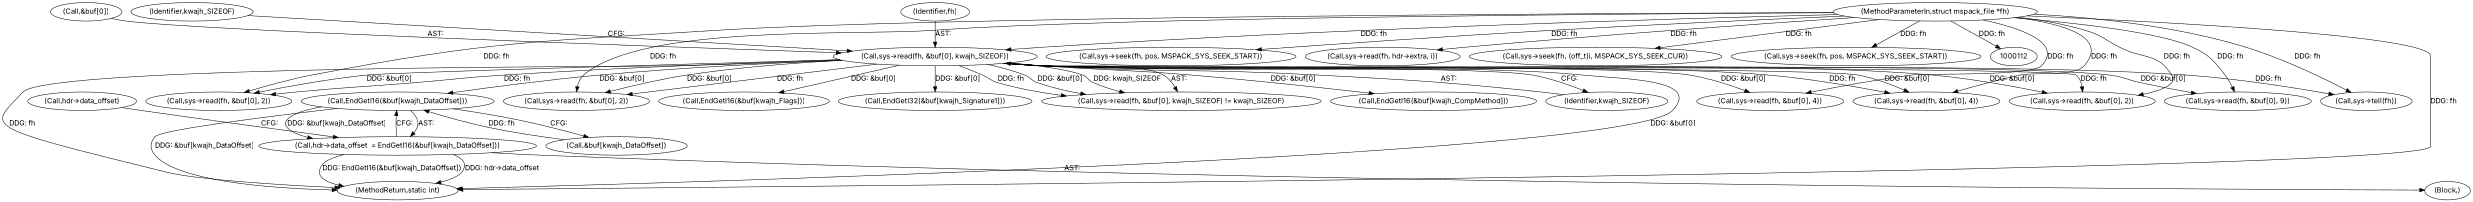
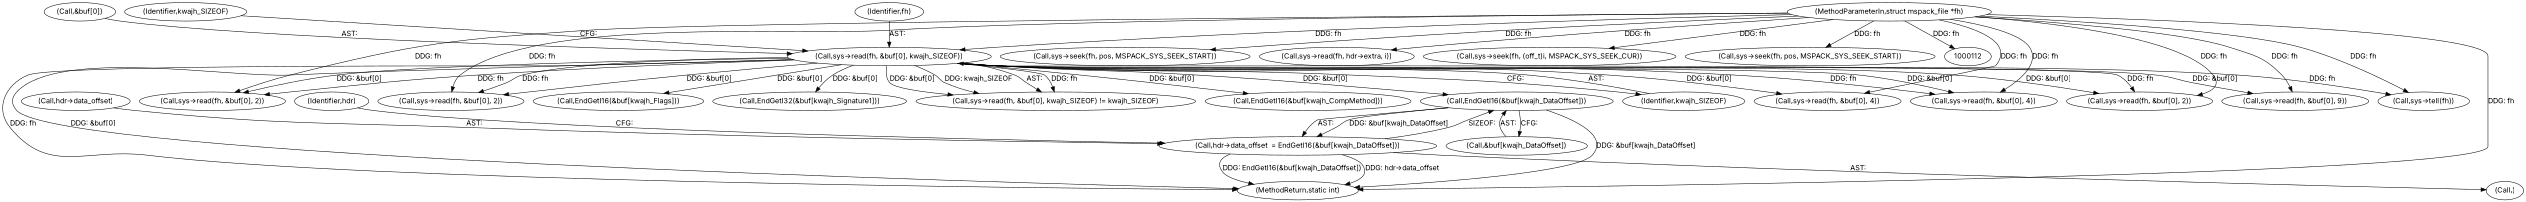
node "(Identifier,hdr)": added
edge "(Call,hdr->data_offset)" -> "(Call,hdr->data_offset  = EndGetI16(&buf[kwajh_DataOffset]))": label "CFG: " -> "AST: "
edge "(Call,hdr->data_offset  = EndGetI16(&buf[kwajh_DataOffset]))" -> "(Call,EndGetI16(&buf[kwajh_DataOffset]))": label "CFG: " -> "SIZEOF: "
edge "(Call,&buf[kwajh_DataOffset])" -> "(Call,EndGetI16(&buf[kwajh_DataOffset]))": label "DDG: fh" -> "AST: "
node "(Block,)": label "(Block,)" -> "(Call,)"
